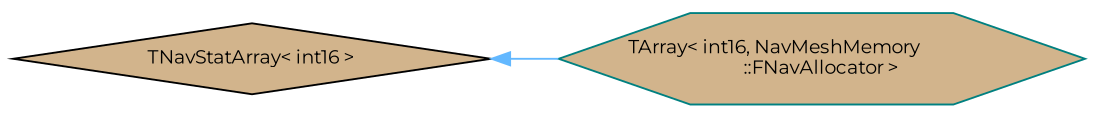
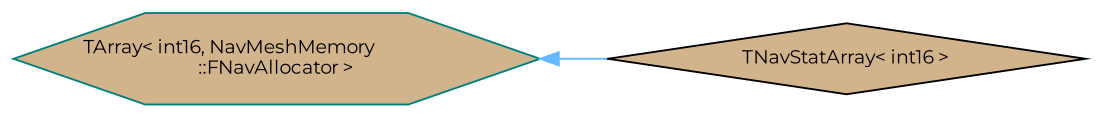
edge "TArray< int16, NavMeshMemory ::FNavAllocator >" -> "TNavStatArray< int16 >": reversed
